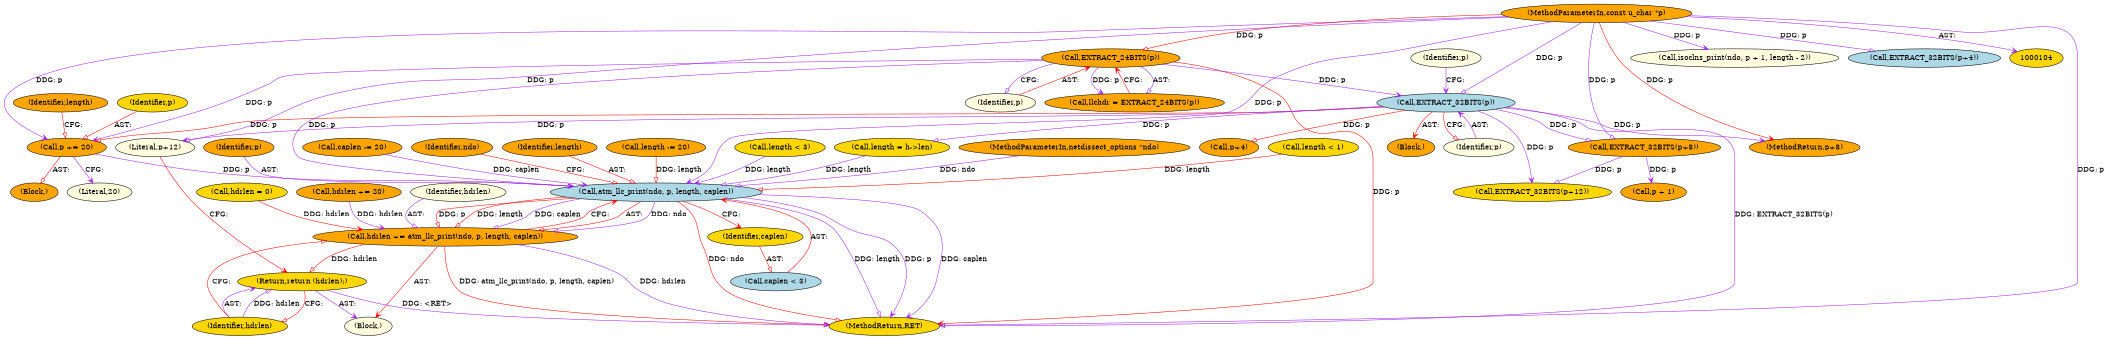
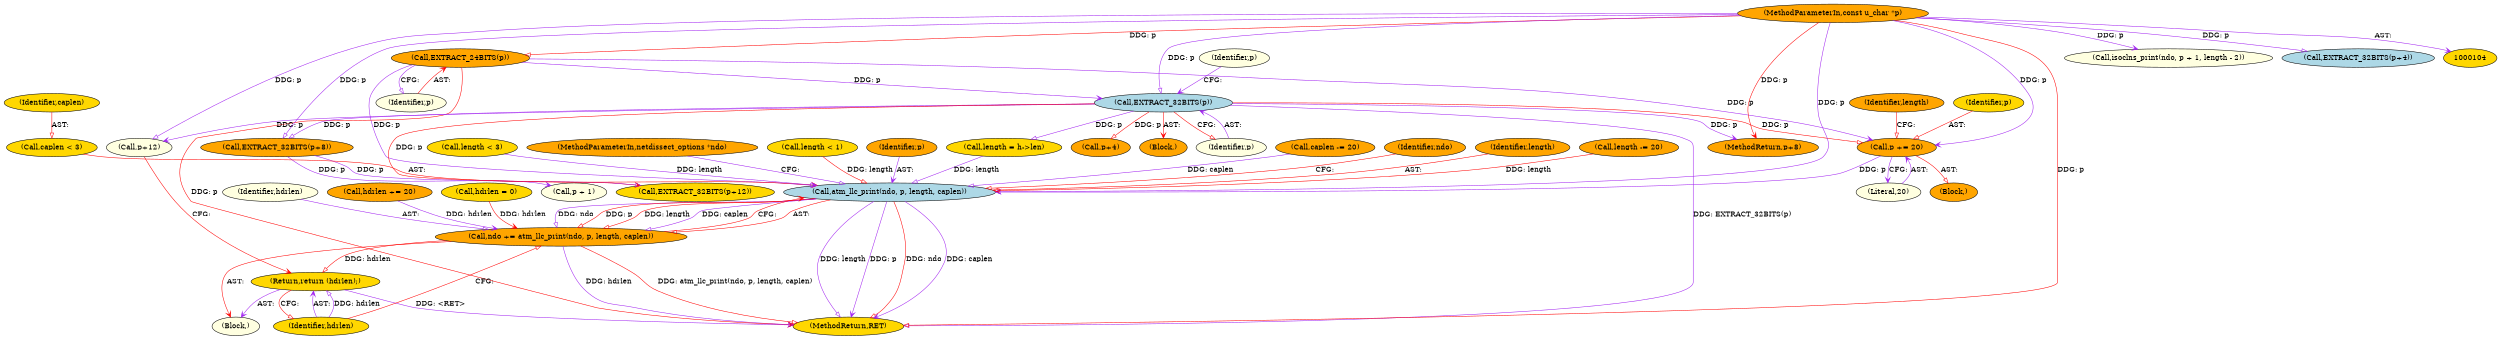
node "(Call,llchdr = EXTRACT_24BITS(p))": removed
edge "(Call,EXTRACT_32BITS(p))" -> "(Call,EXTRACT_32BITS(p+12))": color purple -> red
node "(Literal,p+12)": label "(Literal,p+12)" -> "(Call,p+12)"
edge "(MethodParameterIn,netdissect_options *ndo)" -> "(Call,atm_llc_print(ndo, p, length, caplen))": label "DDG: ndo" -> "CFG: "
edge "(Call,caplen -= 20)" -> "(Call,atm_llc_print(ndo, p, length, caplen))": arrowhead vee -> onormal
edge "(Literal,20)" -> "(Call,p += 20)": added, label "AST:"
node "(Call,p + 1)": fillcolor orange -> lightyellow
edge "(Call,atm_llc_print(ndo, p, length, caplen))" -> "(Identifier,caplen)": removed, label "CFG:"
node "(Call,hdrlen += atm_llc_print(ndo, p, length, caplen))": label "(Call,hdrlen += atm_llc_print(ndo, p, length, caplen))" -> "(Call,ndo += atm_llc_print(ndo, p, length, caplen))"
node "(Call,caplen < 3)": fillcolor lightblue -> gold
edge "(MethodParameterIn,const u_char *p)" -> "(MethodReturn,RET)": color purple -> red
